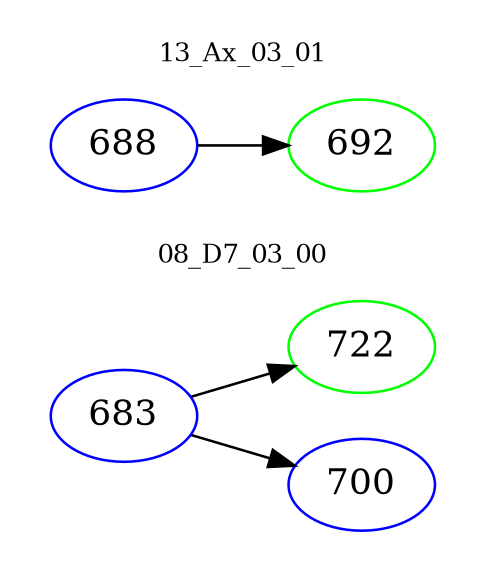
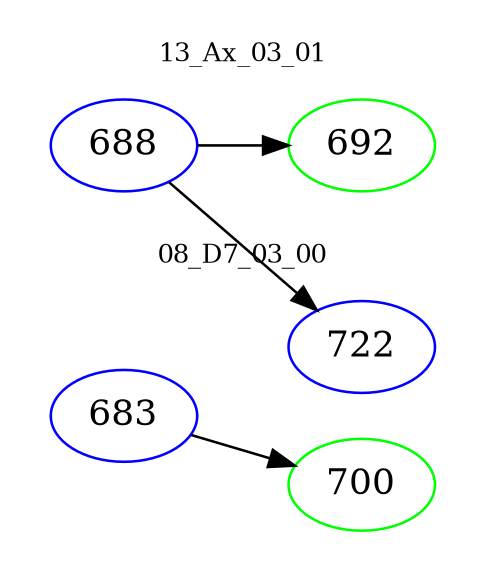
node "722": color green -> blue
edge "683" -> "722": now "688" -> "722"
node "700": color blue -> green
